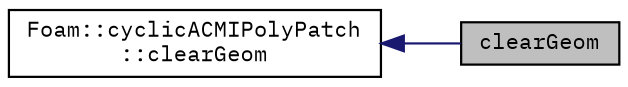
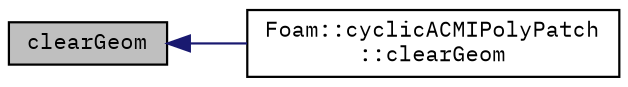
edge "clearGeom" -> "Foam::cyclicACMIPolyPatch ::clearGeom": reversed
